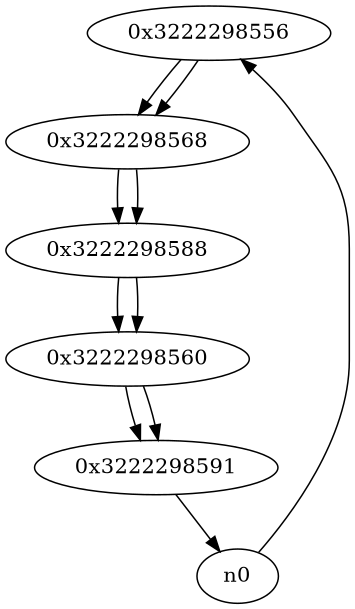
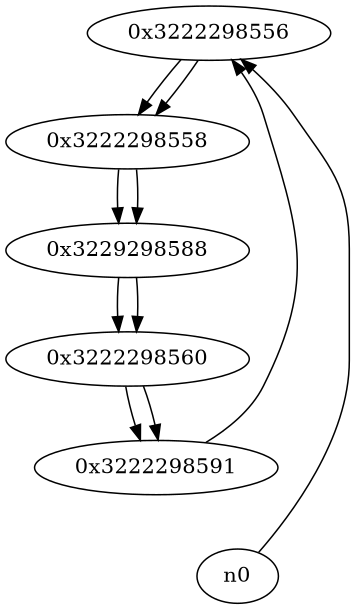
node "0x3222298568": label "0x3222298568" -> "0x3222298558"
node "0x3222298588": label "0x3222298588" -> "0x3229298588"
edge "0x3222298591" -> "n0": now "0x3222298591" -> "0x3222298556"
